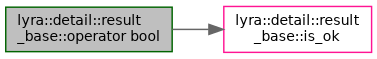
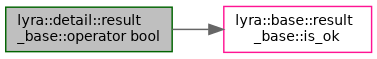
node "lyra::detail::result _base::is_ok": label "lyra::detail::result _base::is_ok" -> "lyra::base::result _base::is_ok"
